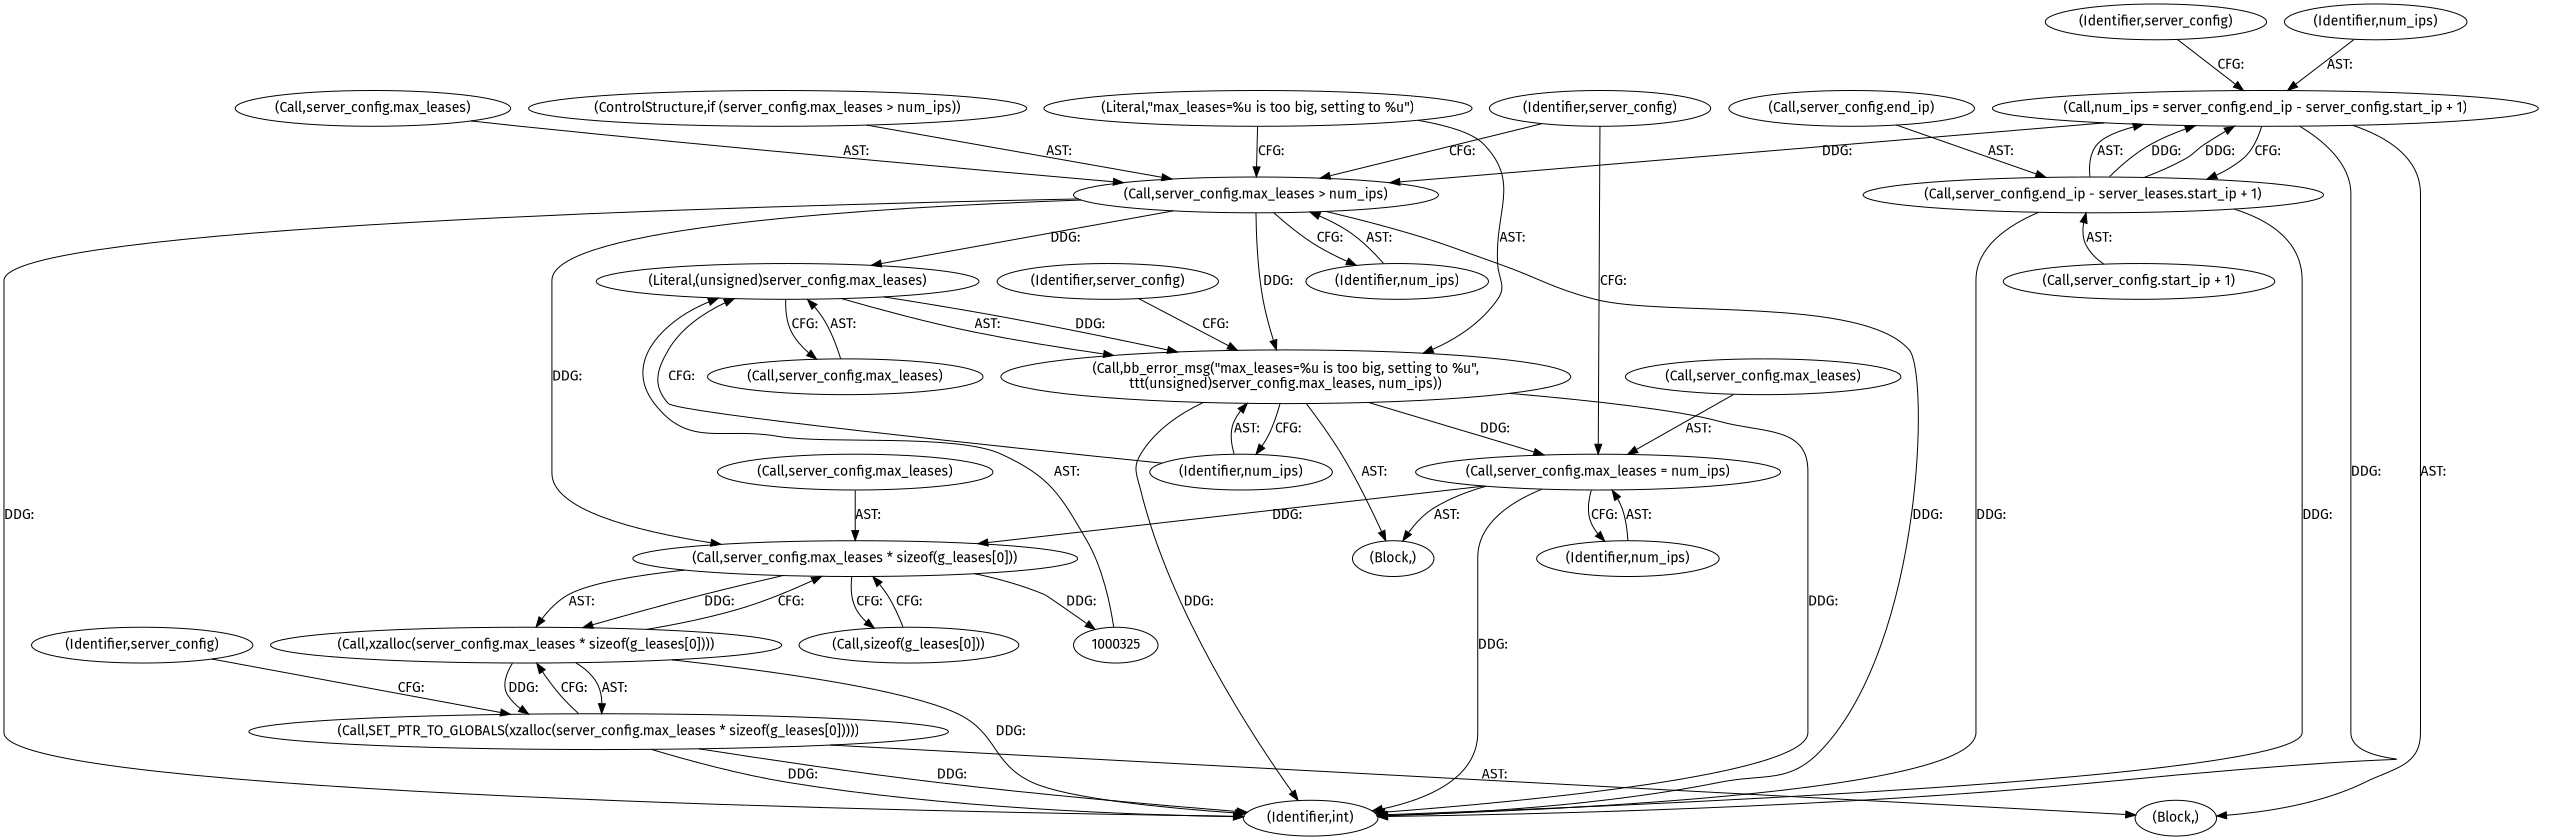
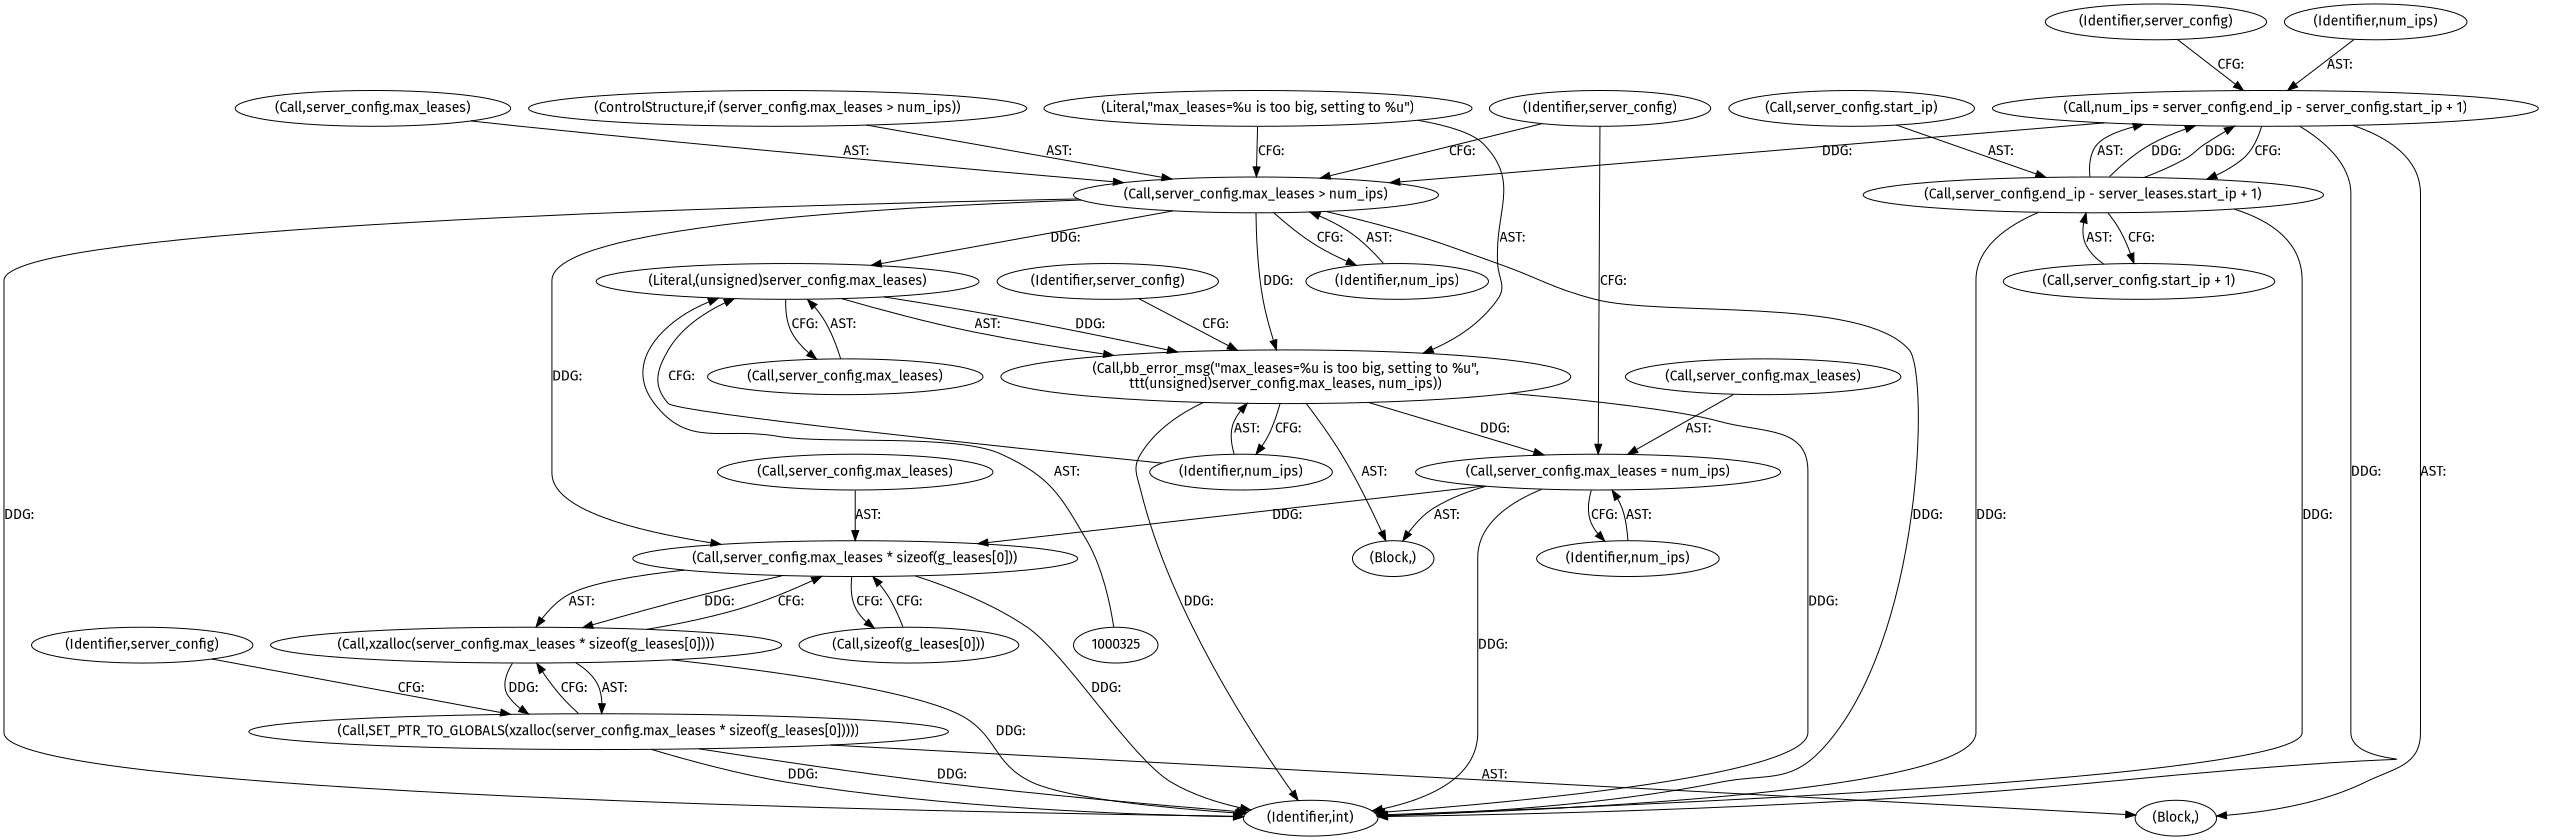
node "(Call,server_config.end_ip)": label "(Call,server_config.end_ip)" -> "(Call,server_config.start_ip)"
edge "(Call,server_config.end_ip - server_leases.start_ip + 1)" -> "(Call,server_config.start_ip + 1)": added, label "CFG:"
edge "(Call,server_config.max_leases * sizeof(g_leases[0]))" -> "1000325": now "(Call,server_config.max_leases * sizeof(g_leases[0]))" -> "(Identifier,int)"
